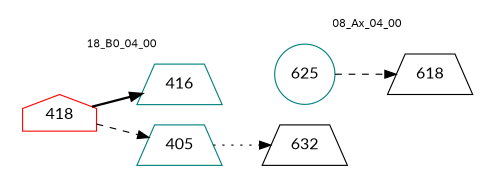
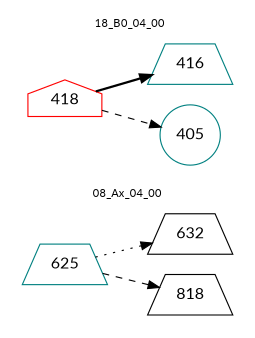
node "625": shape circle -> trapezium
node "618": label "618" -> "818"
node "405": shape trapezium -> circle
edge "405" -> "632": now "625" -> "632"
